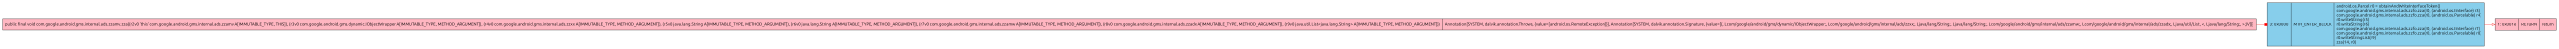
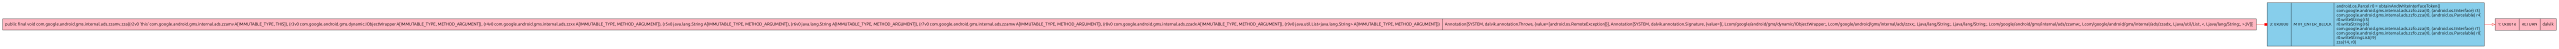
node "1: 0x001e": text "return" -> "dalvik"
